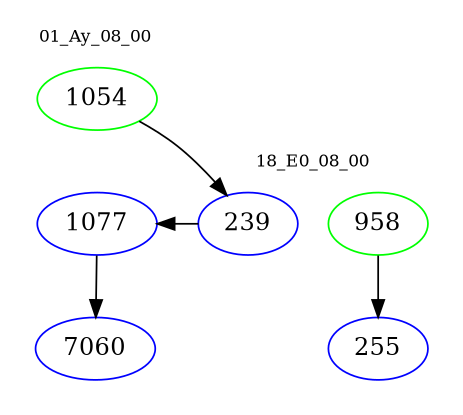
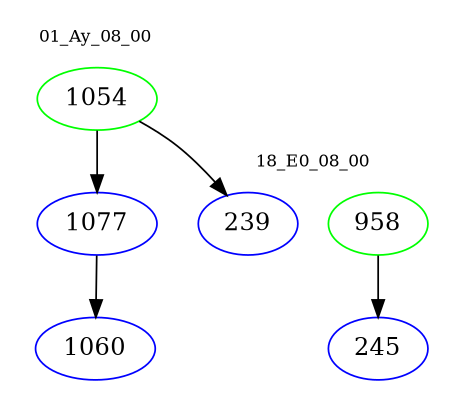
edge "239" -> "1077": now "1054" -> "1077"
node "7060": label "7060" -> "1060"
node "255": label "255" -> "245"
